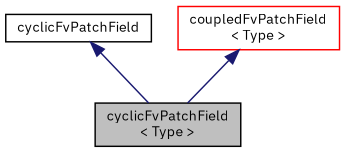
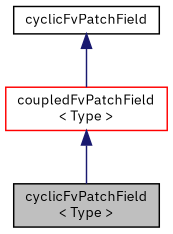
edge "cyclicFvPatchField < Type >" -> "cyclicFvPatchField": now "coupledFvPatchField < Type >" -> "cyclicFvPatchField"
